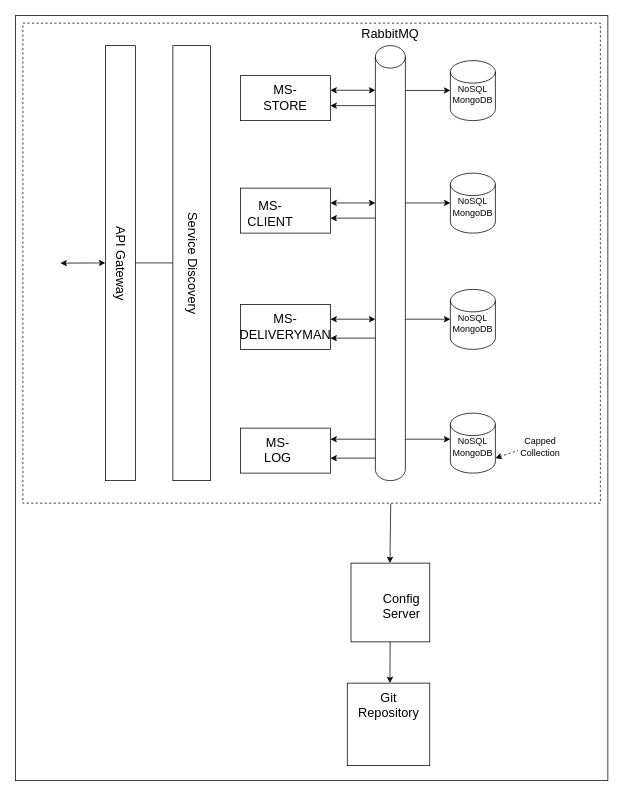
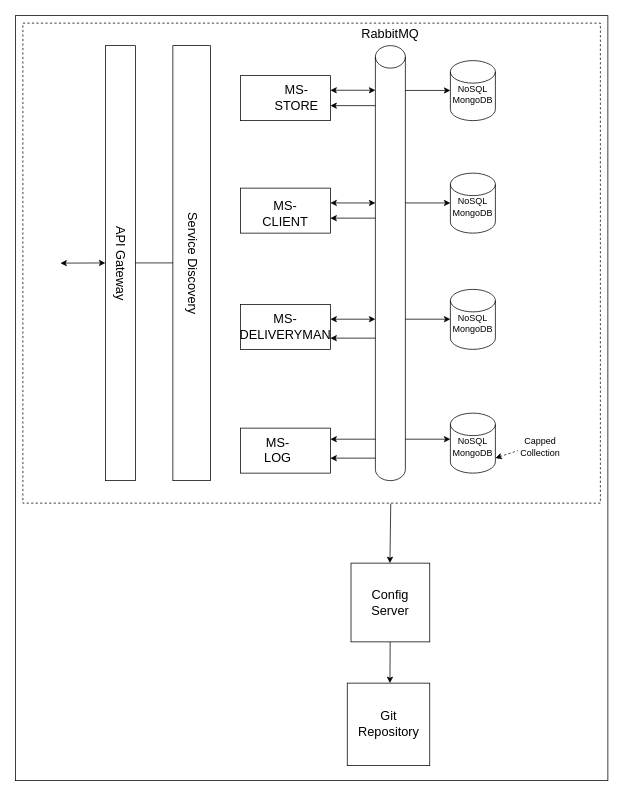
node "MS-STORE": moved (285, 98) -> (297, 98)
node "MS-CLIENT": moved (270, 214) -> (285, 214)
node "Config Server": moved (402, 606) -> (390, 602)
node "Git Repository": moved (389, 705) -> (389, 724)
